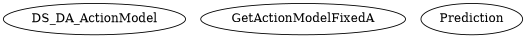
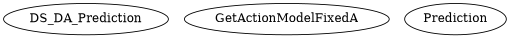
node "DS_DA_ActionModel": label "DS_DA_ActionModel" -> "DS_DA_Prediction"
